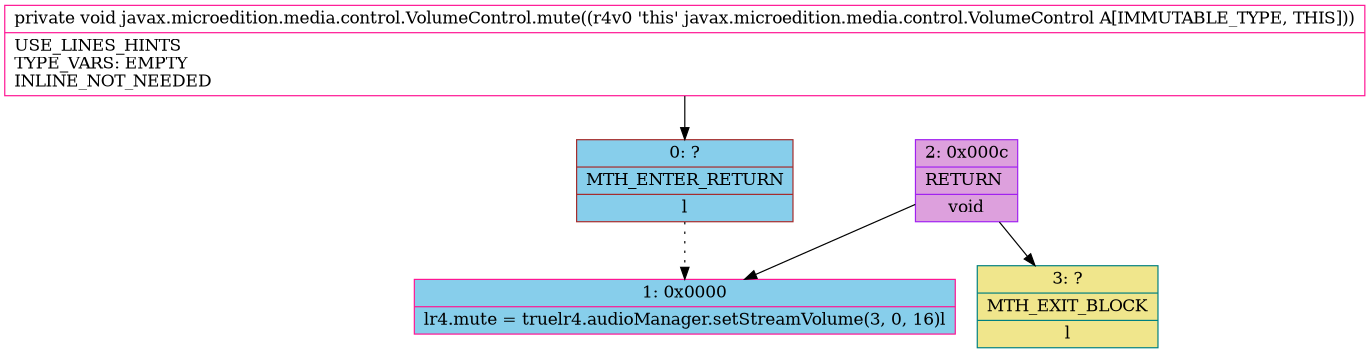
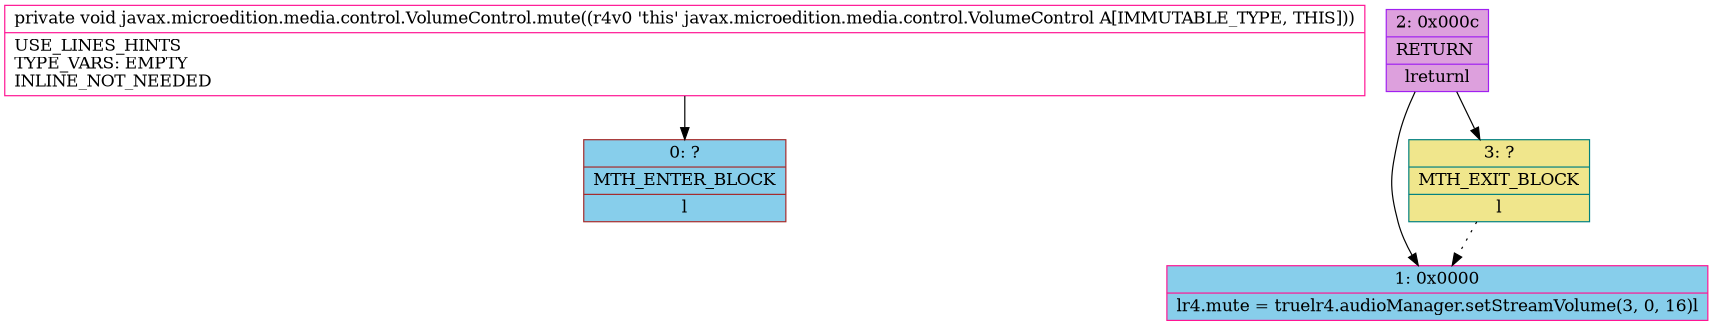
node "0: ?": text "MTH_ENTER_RETURN" -> "MTH_ENTER_BLOCK"
node "2: 0x000c": text "void" -> "lreturnl"
edge "0: ?" -> "1: 0x0000": now "3: ?" -> "1: 0x0000"
